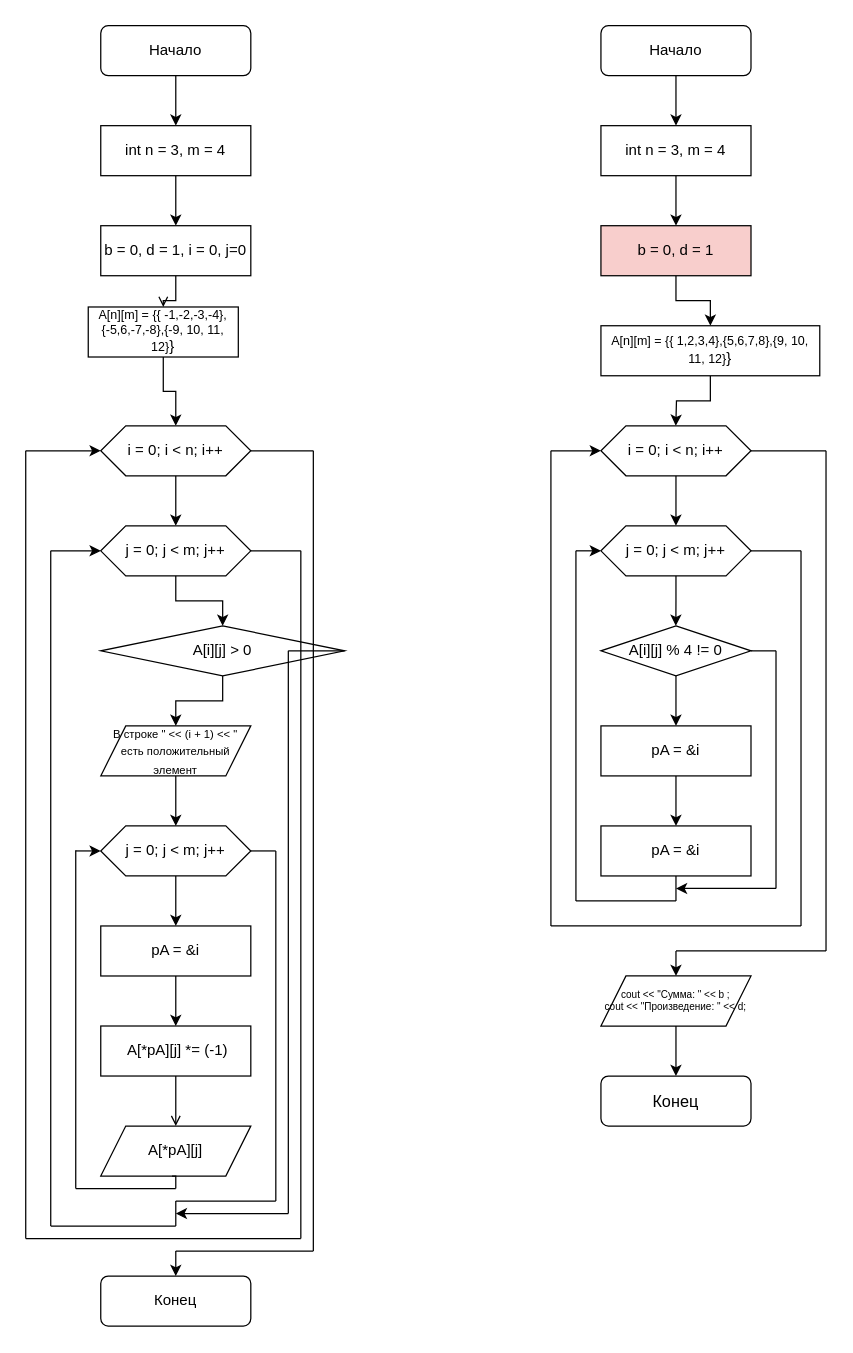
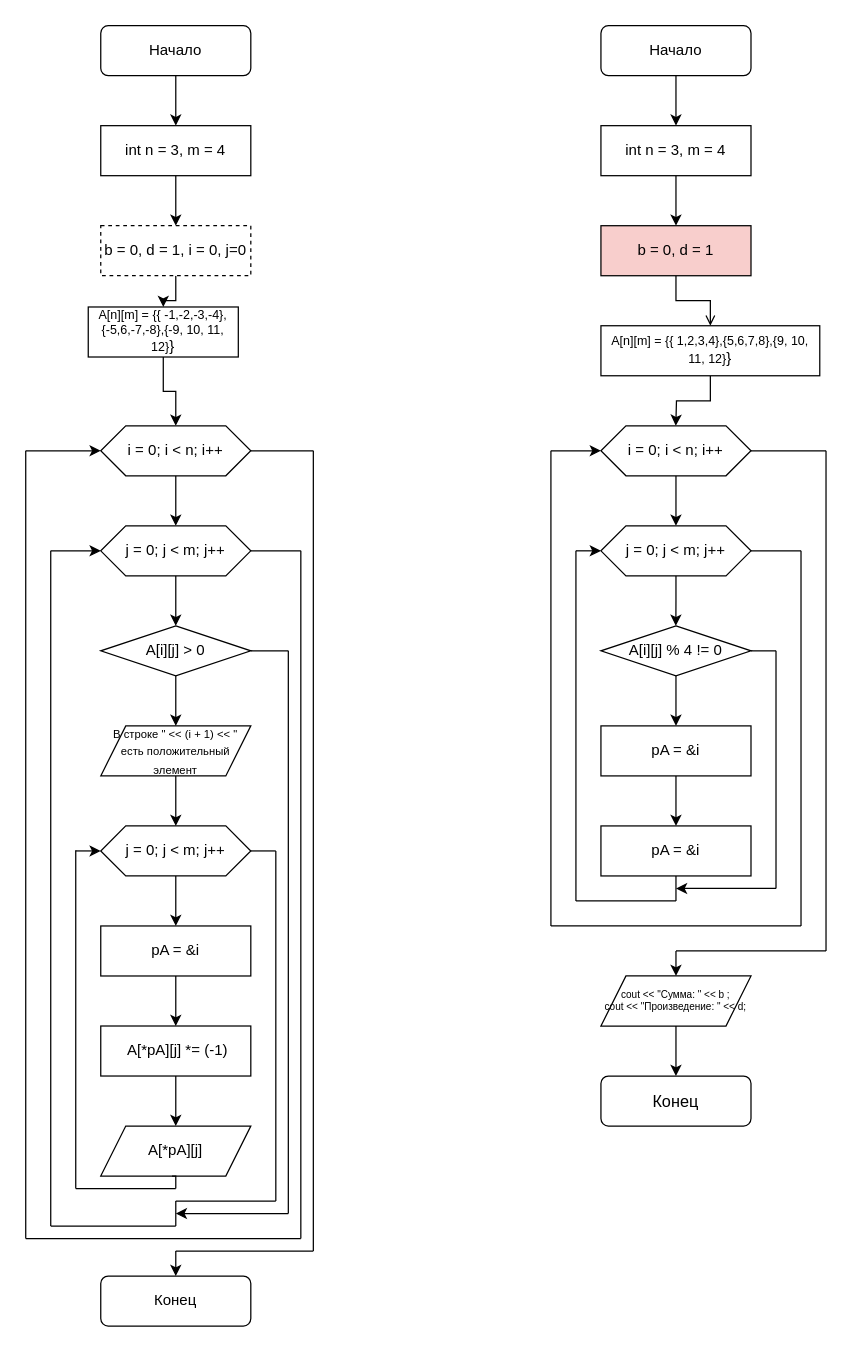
node "b = 0, d = 1, i = 0, j=0": style solid -> dashed
edge "b = 0, d = 1, i = 0, j=0" -> "A[n][m] = {{ -1,-2,-3,-4},{-5,6,-7,-8},{-9, 10, 11, 12}}": arrowhead open -> classic
edge "b = 0, d = 1" -> "A[n][m] = {{ 1,2,3,4},{5,6,7,8},{9, 10, 11, 12}}": arrowhead classic -> open
node "A[i][j] > 0": size 244x50 -> 150x50
edge "A[*pA][j] *= (-1)" -> "A[*pA][j]": arrowhead open -> classic
